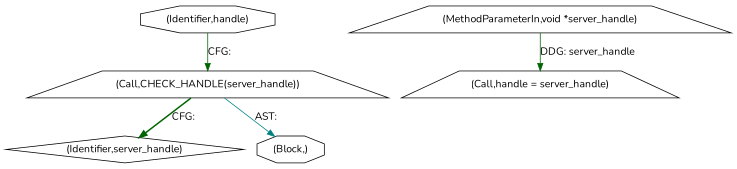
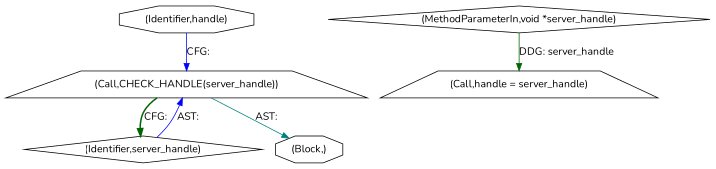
node "(MethodParameterIn,void *server_handle)": shape trapezium -> diamond
edge "(Identifier,handle)" -> "(Call,CHECK_HANDLE(server_handle))": color darkgreen -> blue
edge "(Identifier,server_handle)" -> "(Call,CHECK_HANDLE(server_handle))": added, label "AST:"
